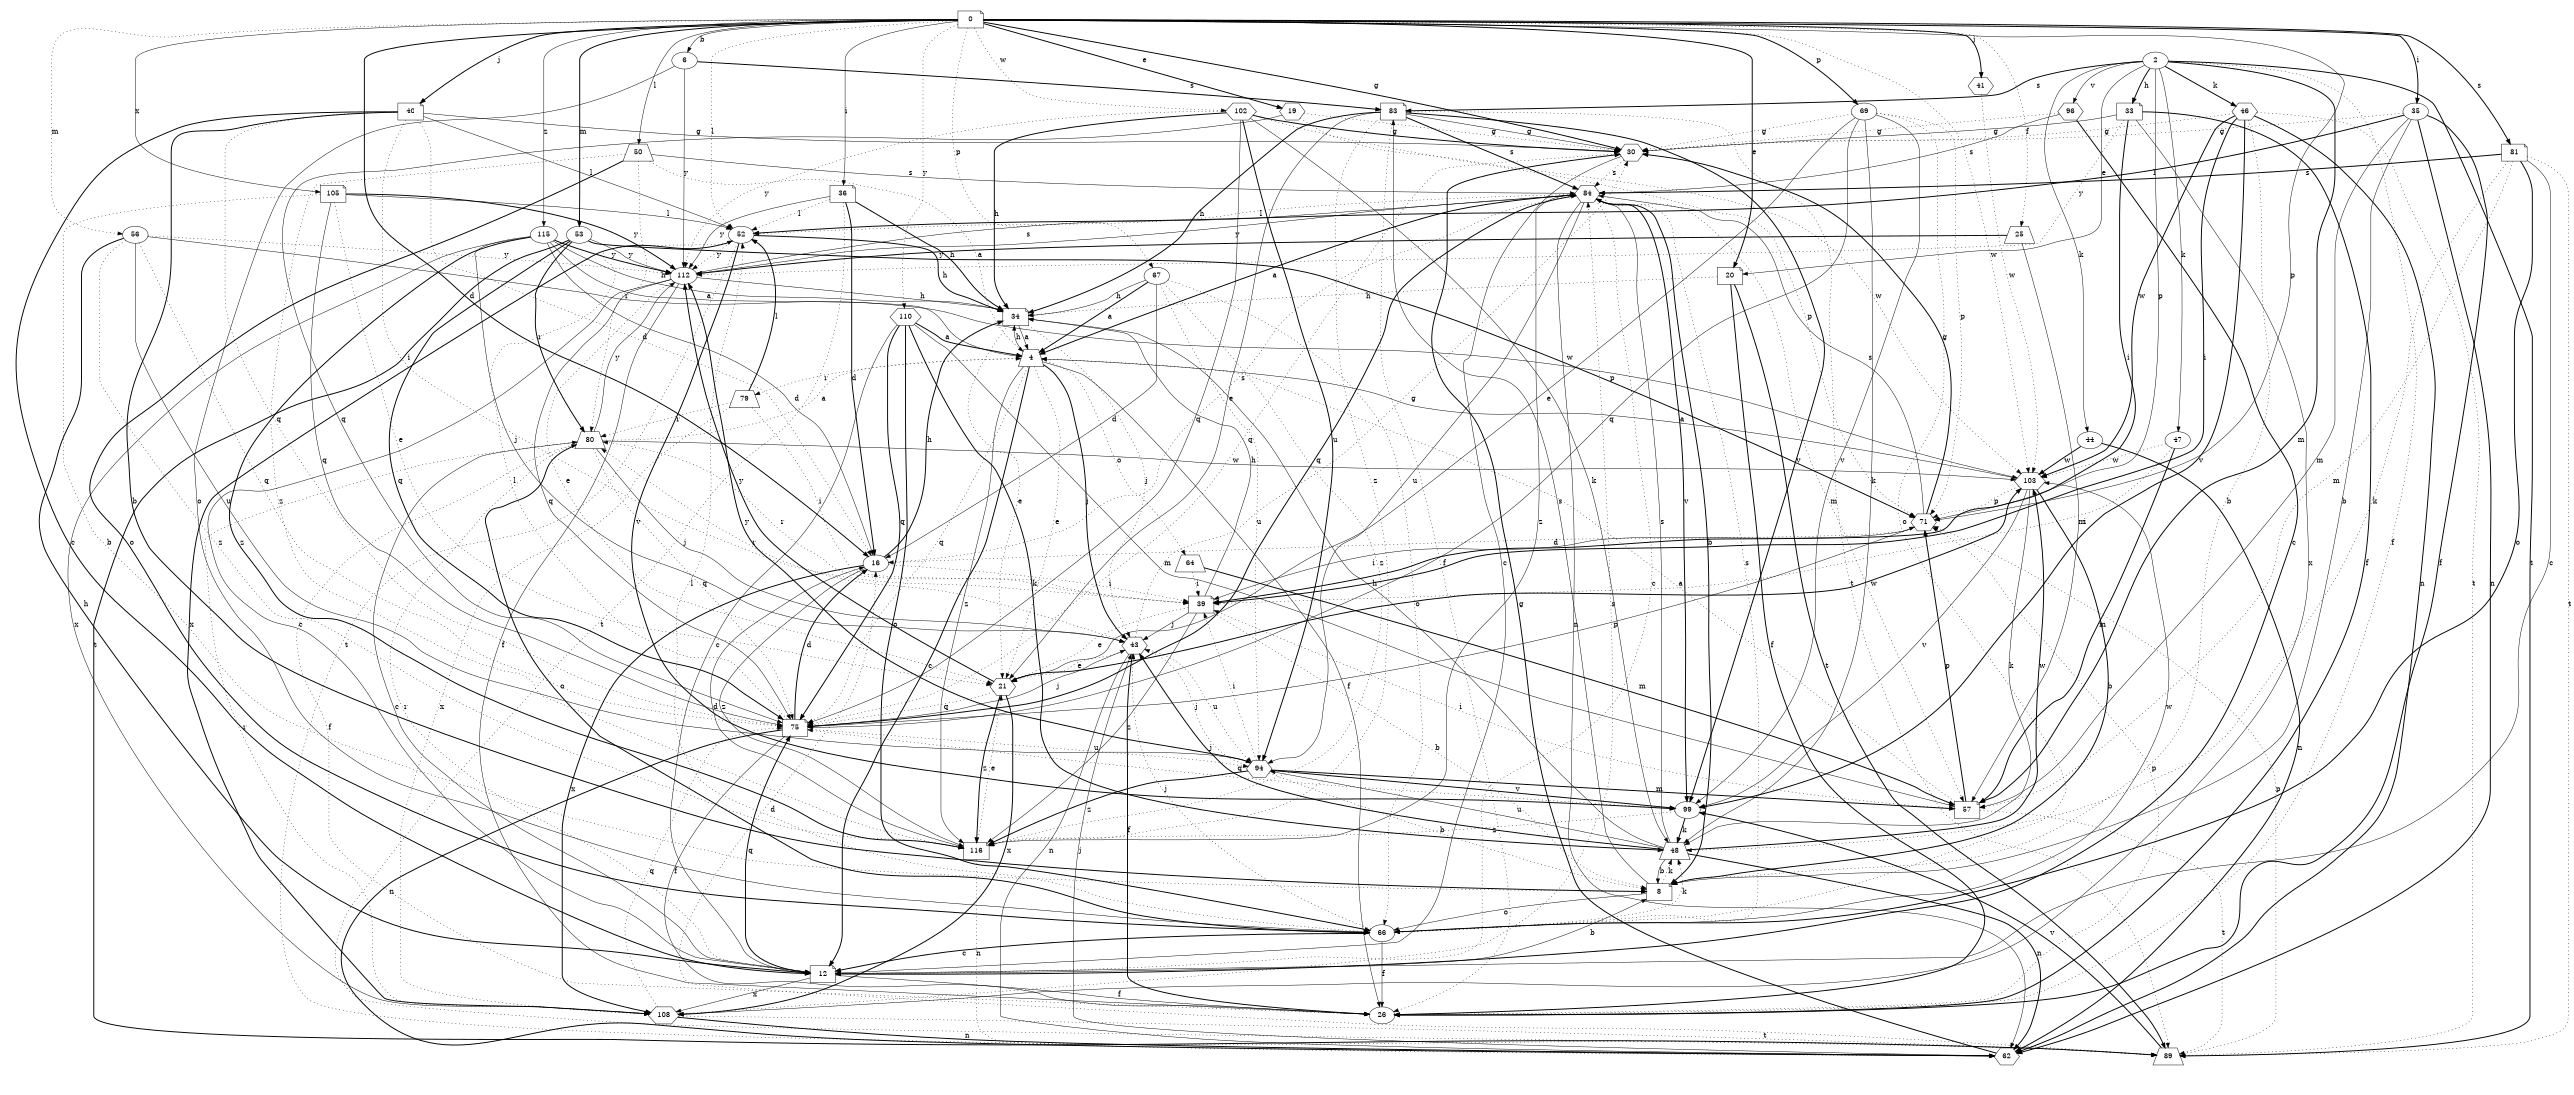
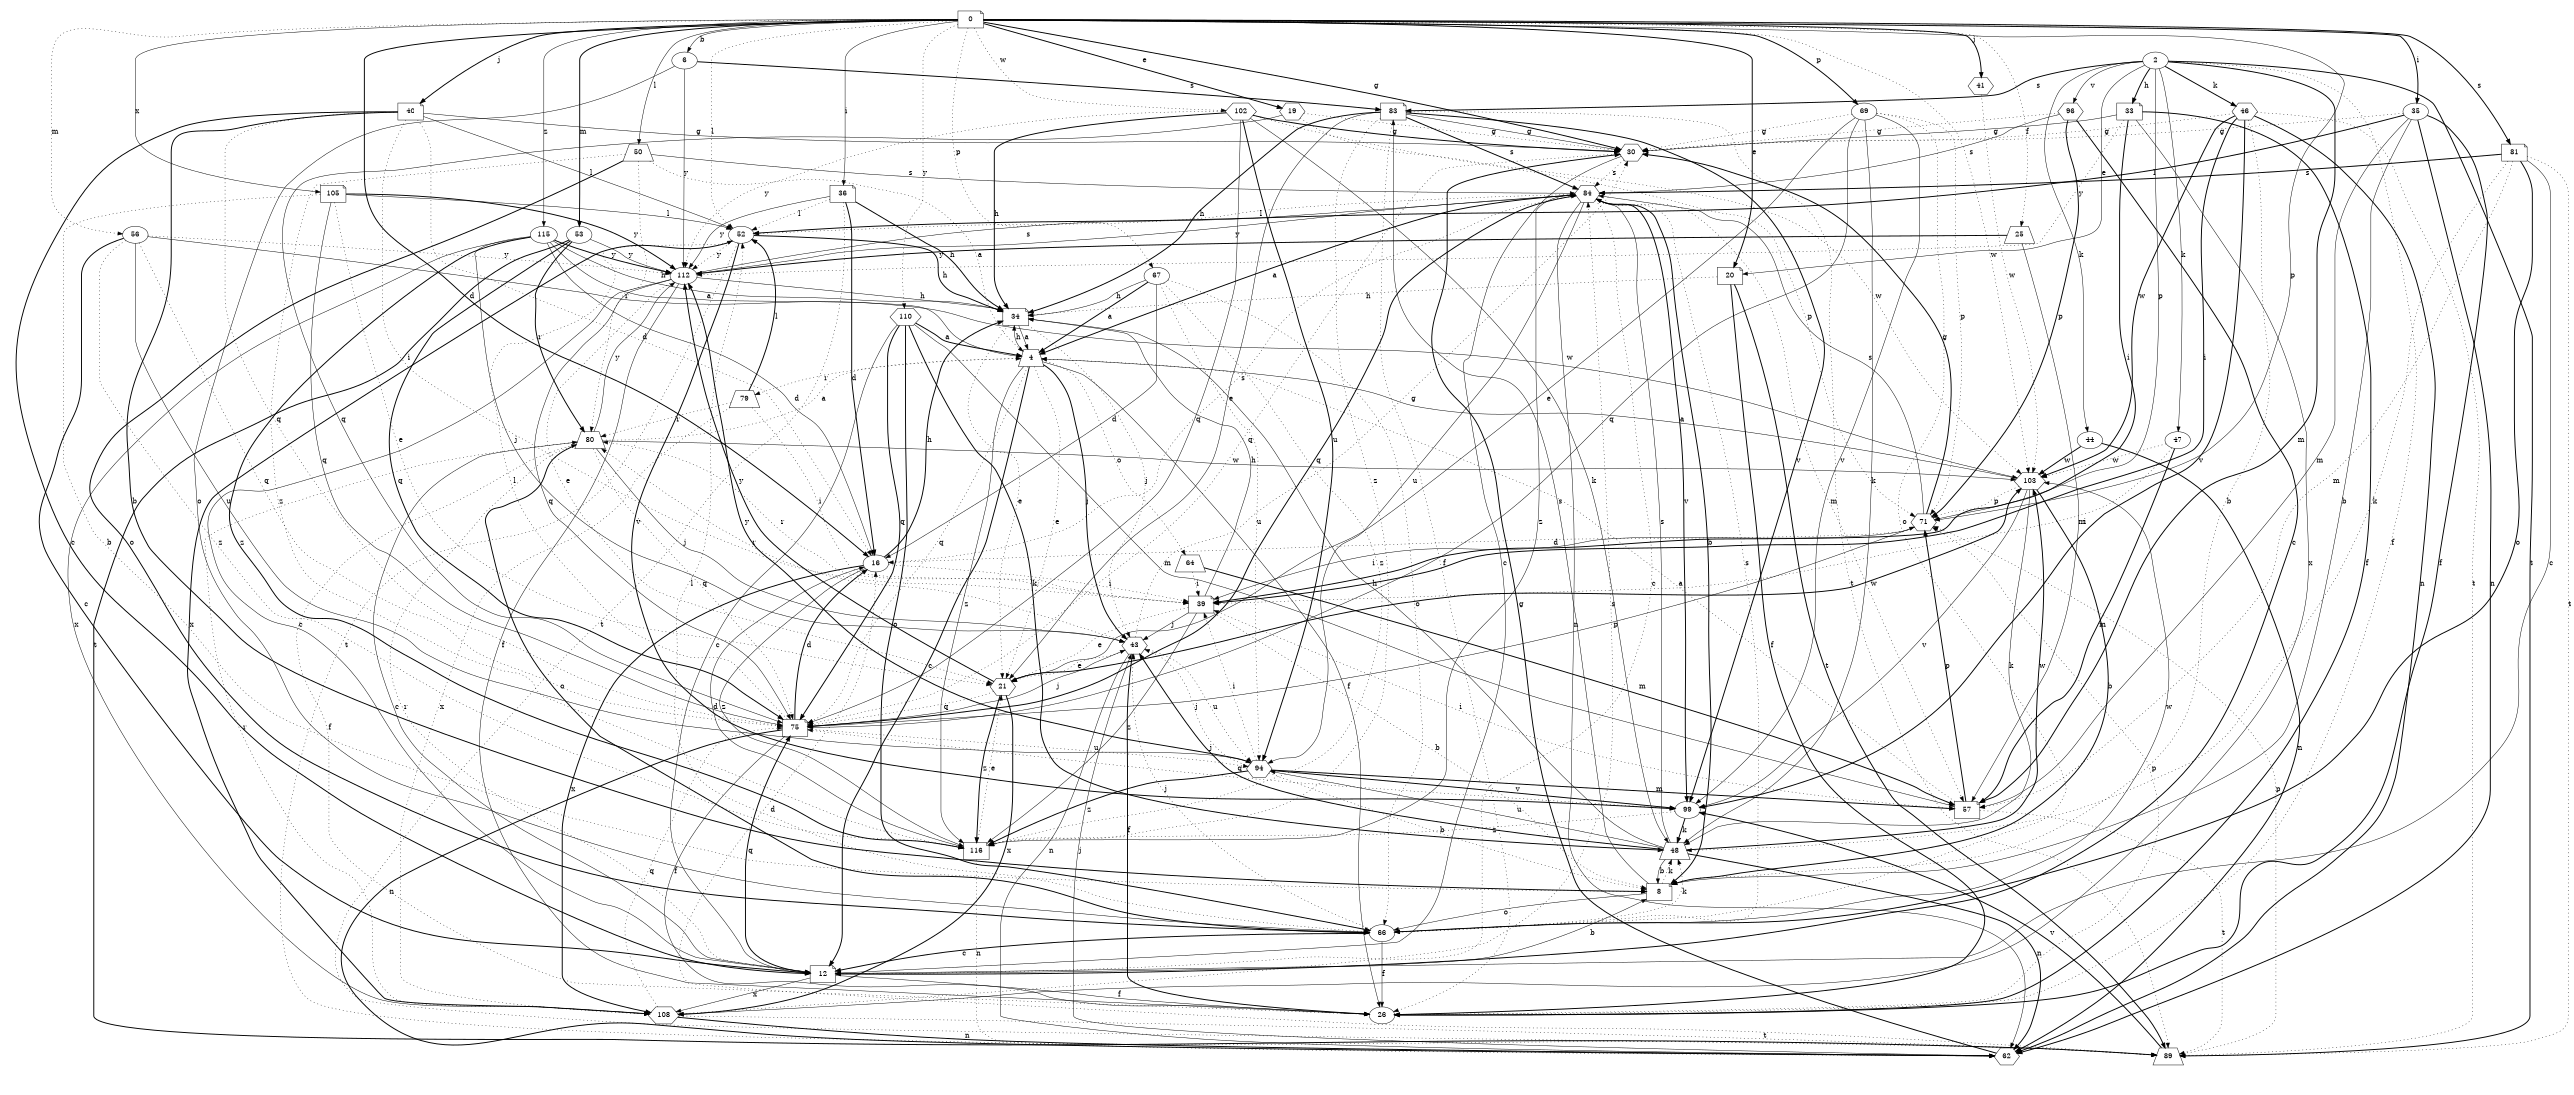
edge "53" -> "71": now "96" -> "71"
edge "56" -> "12": label "h" -> "c"
